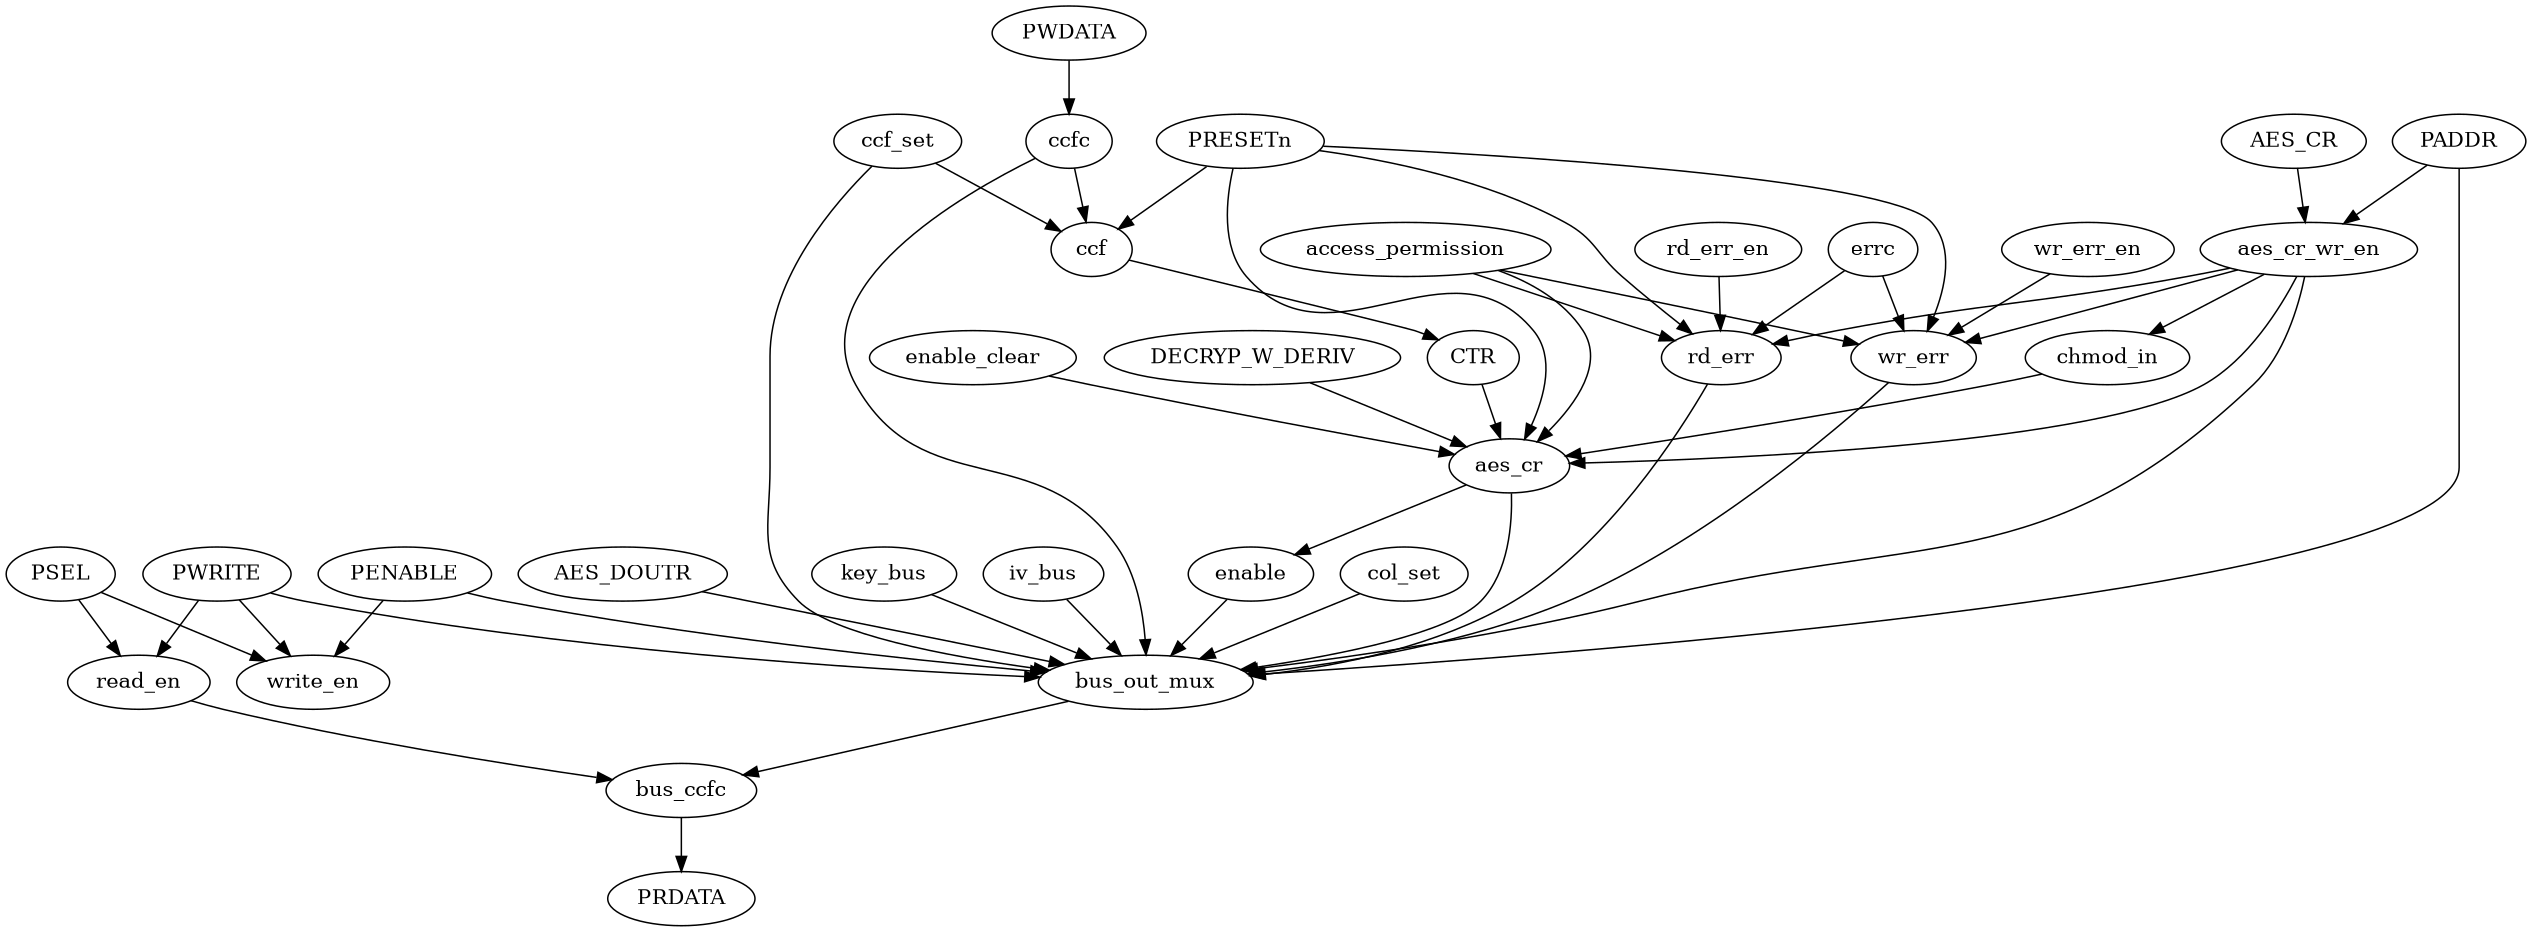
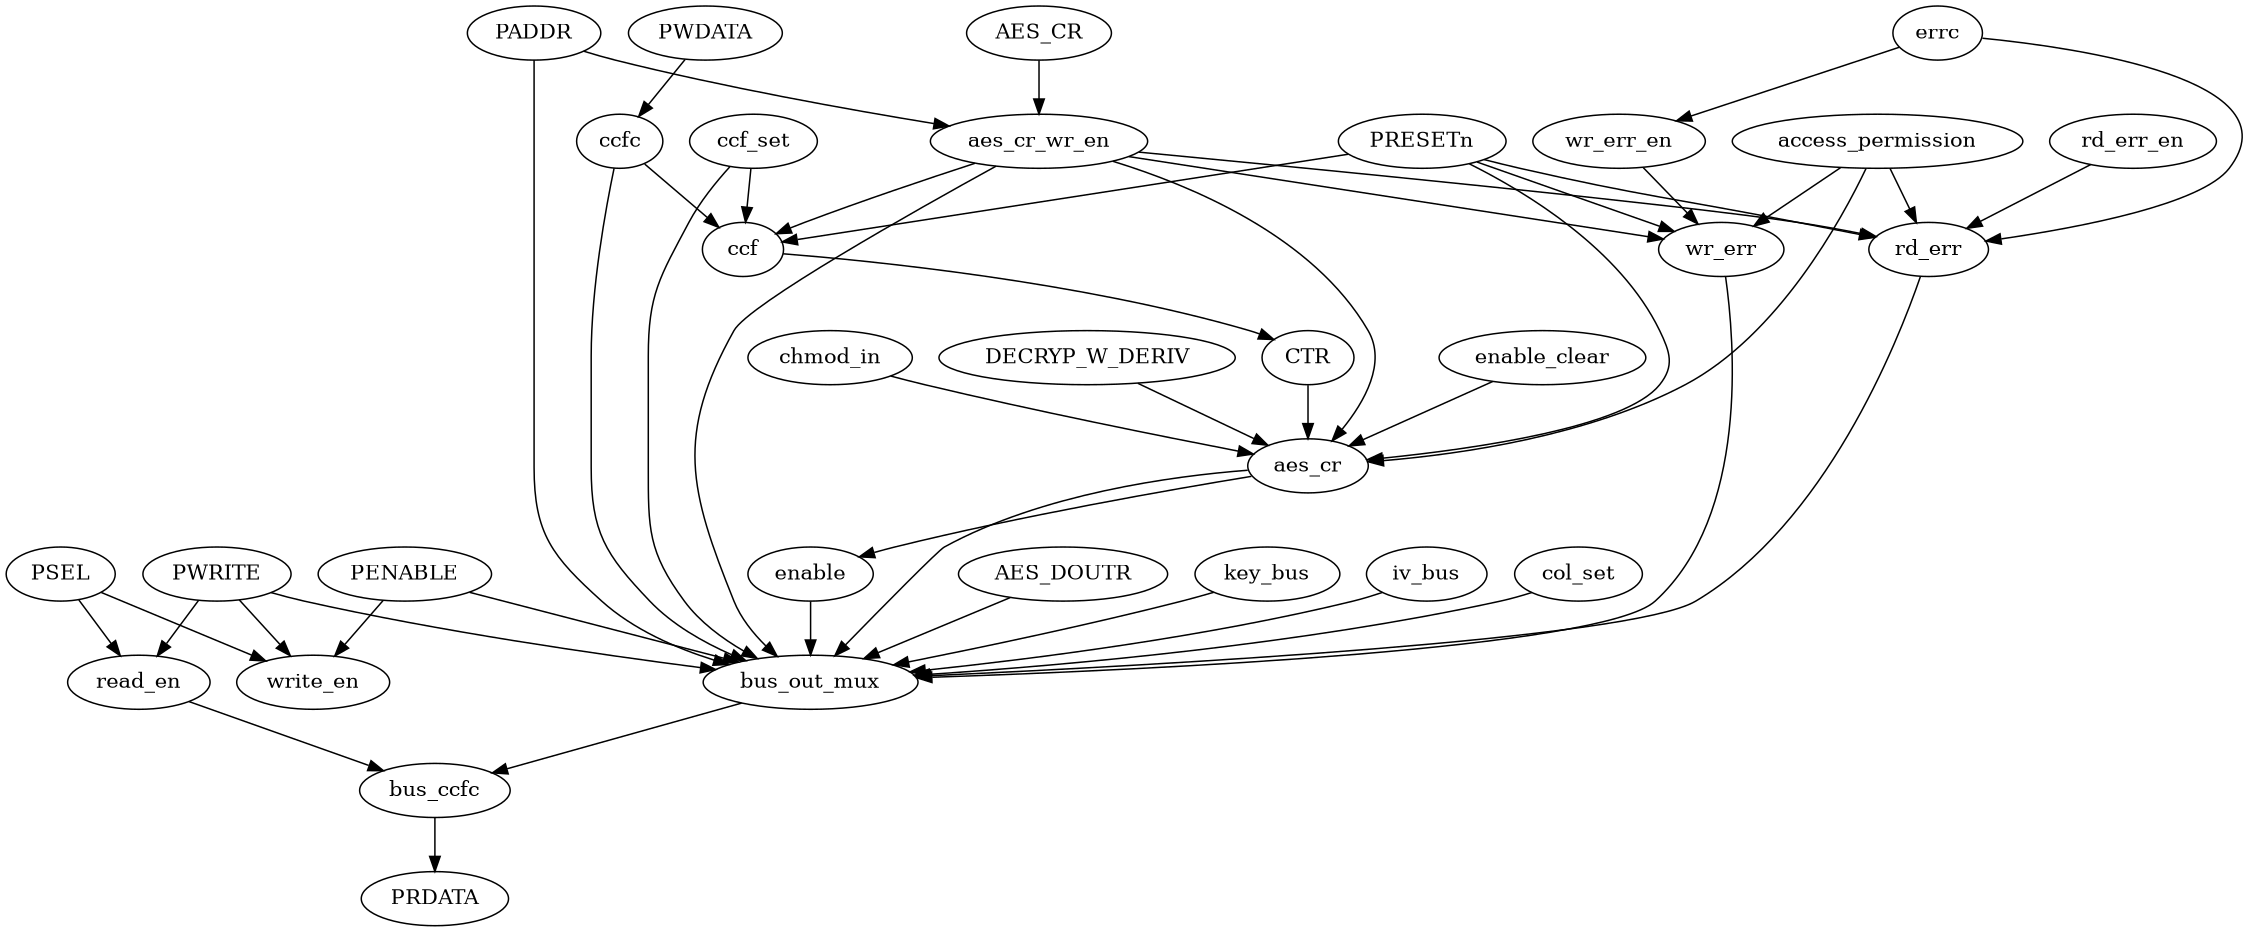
edge "errc" -> "wr_err": now "errc" -> "wr_err_en"
edge "aes_cr_wr_en" -> "chmod_in": now "aes_cr_wr_en" -> "ccf"
